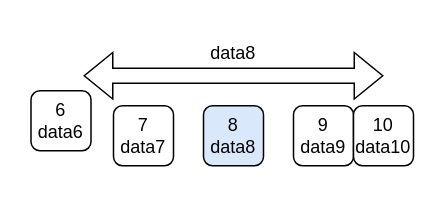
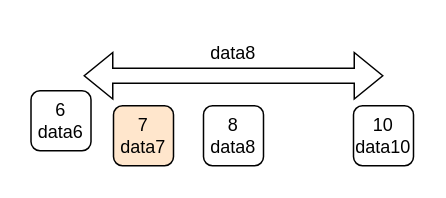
node "7 data7": fillcolor #ffffff -> #ffe6cc
node "8 data8": fillcolor #dae8fc -> #ffffff
node "9 data9": removed
